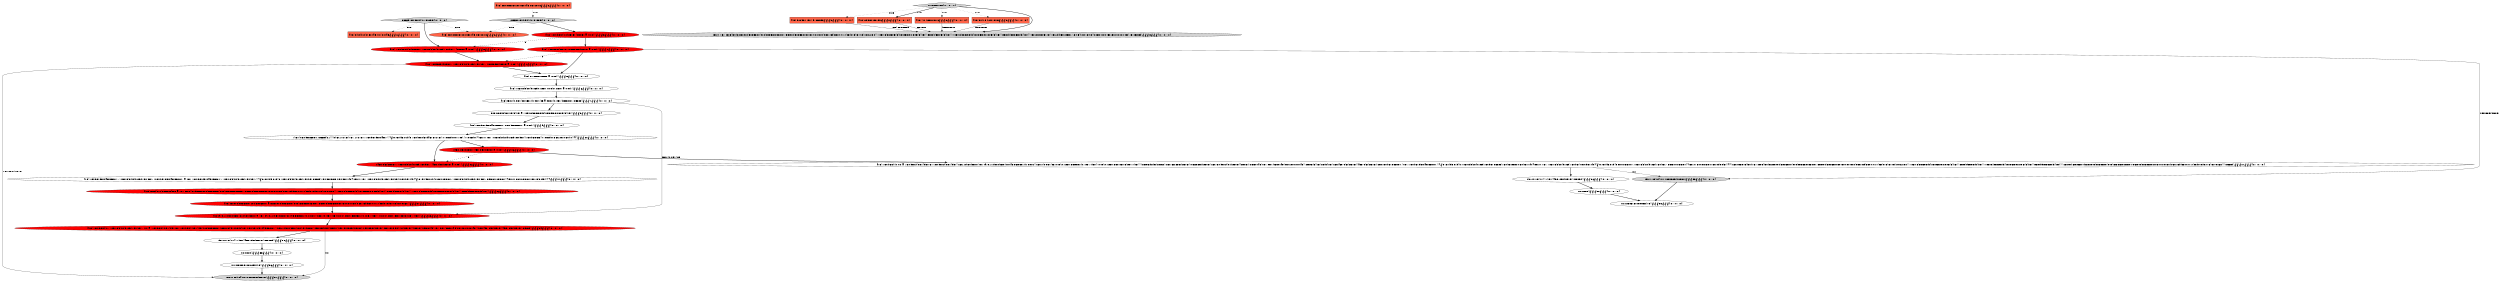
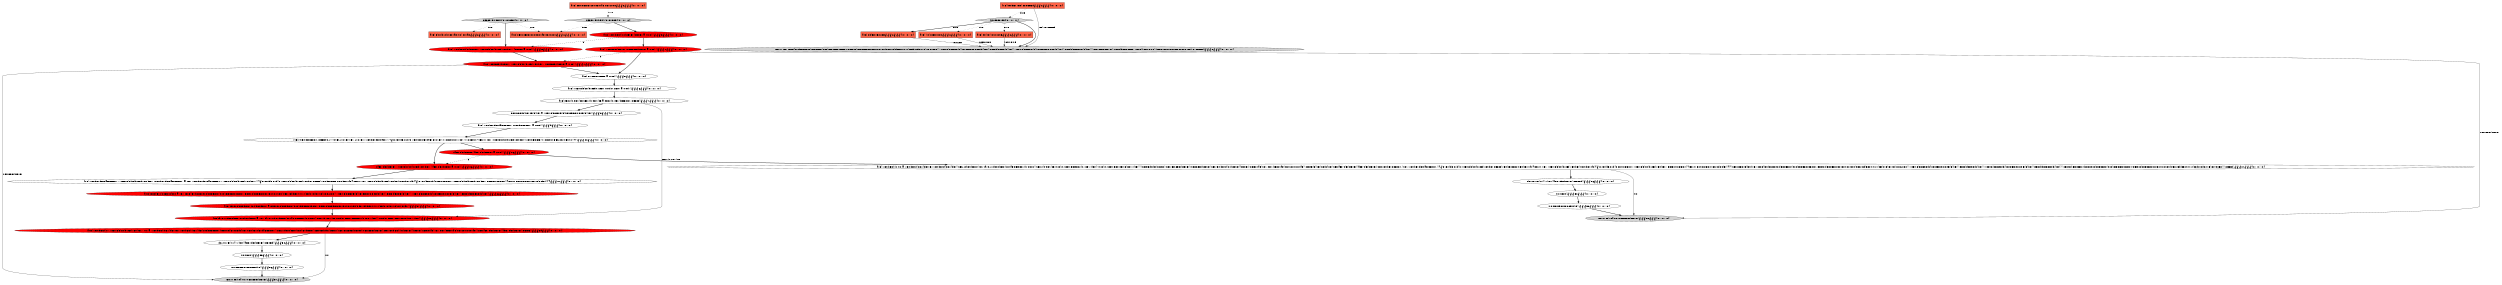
edge "issueRequest['0', '0', '1']" -> "final boolean replyExpected@@@2@@@['0', '0', '1']": reversed
node "final RemoteTransportConfig transport@@@2@@@['1', '1', '0']": shape ellipse -> box
edge "return Pair.of(m1,messageListener)@@@33@@@['1', '0', '0']" -> "m1.startEventProcessing()@@@32@@@['1', '0', '0']": reversed
